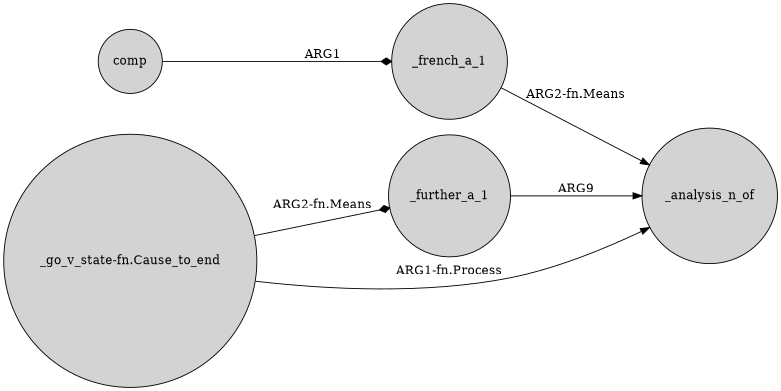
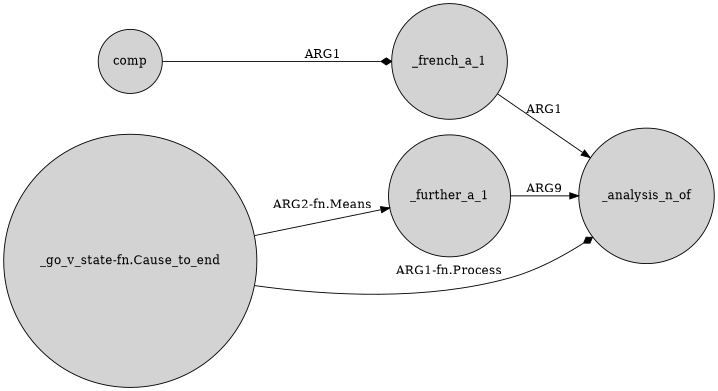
edge "_french_a_1" -> "_analysis_n_of": label "ARG2-fn.Means" -> "ARG1"
edge "_go_v_state-fn.Cause_to_end" -> "_further_a_1": arrowhead diamond -> normal
edge "_go_v_state-fn.Cause_to_end" -> "_analysis_n_of": arrowhead normal -> diamond
